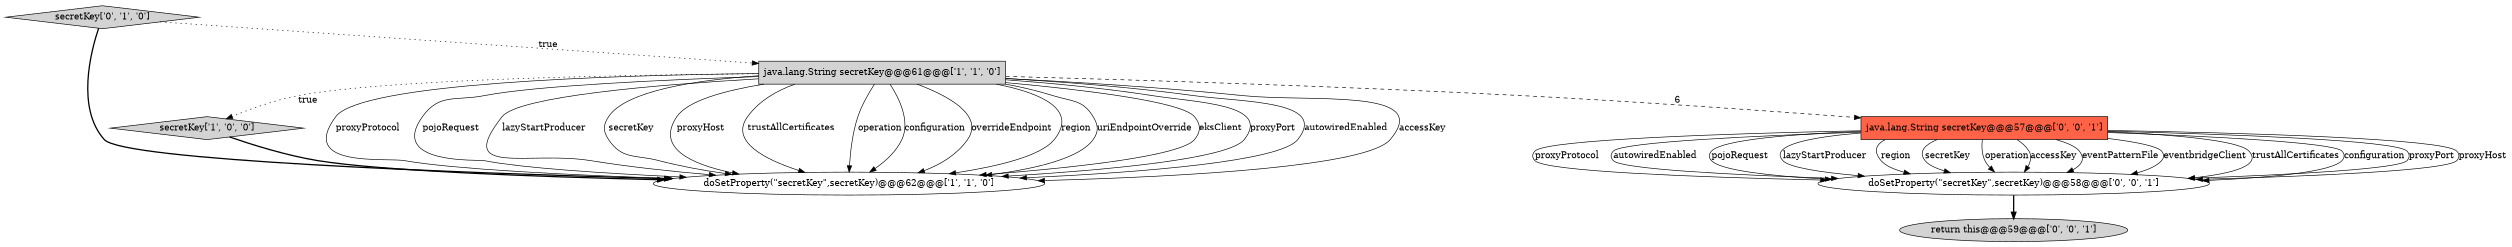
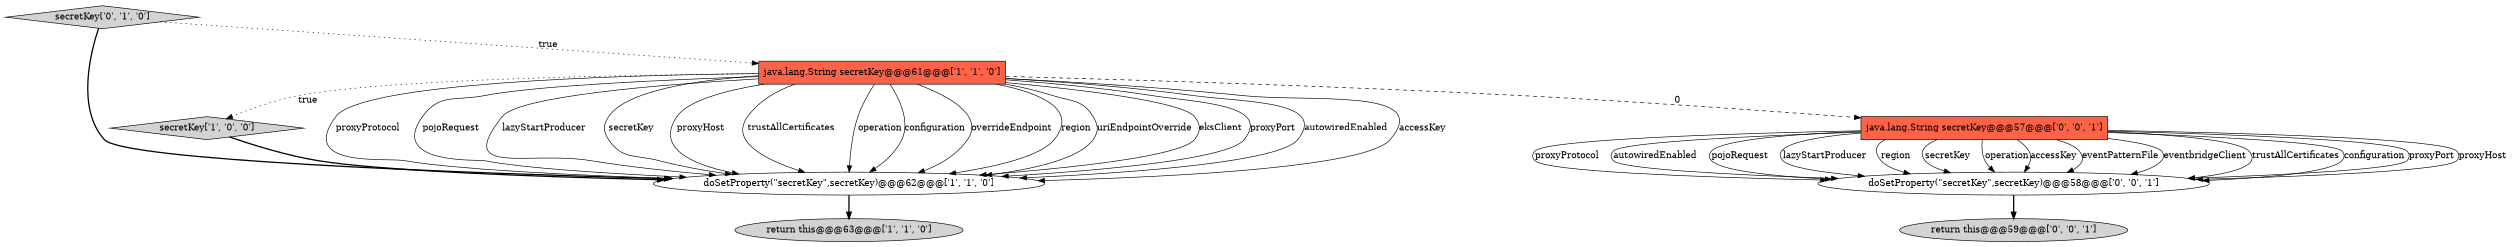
node "java.lang.String secretKey@@@61@@@['1', '1', '0']": fillcolor lightgray -> tomato
edge "java.lang.String secretKey@@@61@@@['1', '1', '0']" -> "java.lang.String secretKey@@@57@@@['0', '0', '1']": label "6" -> "0"
node "return this@@@63@@@['1', '1', '0']": added
